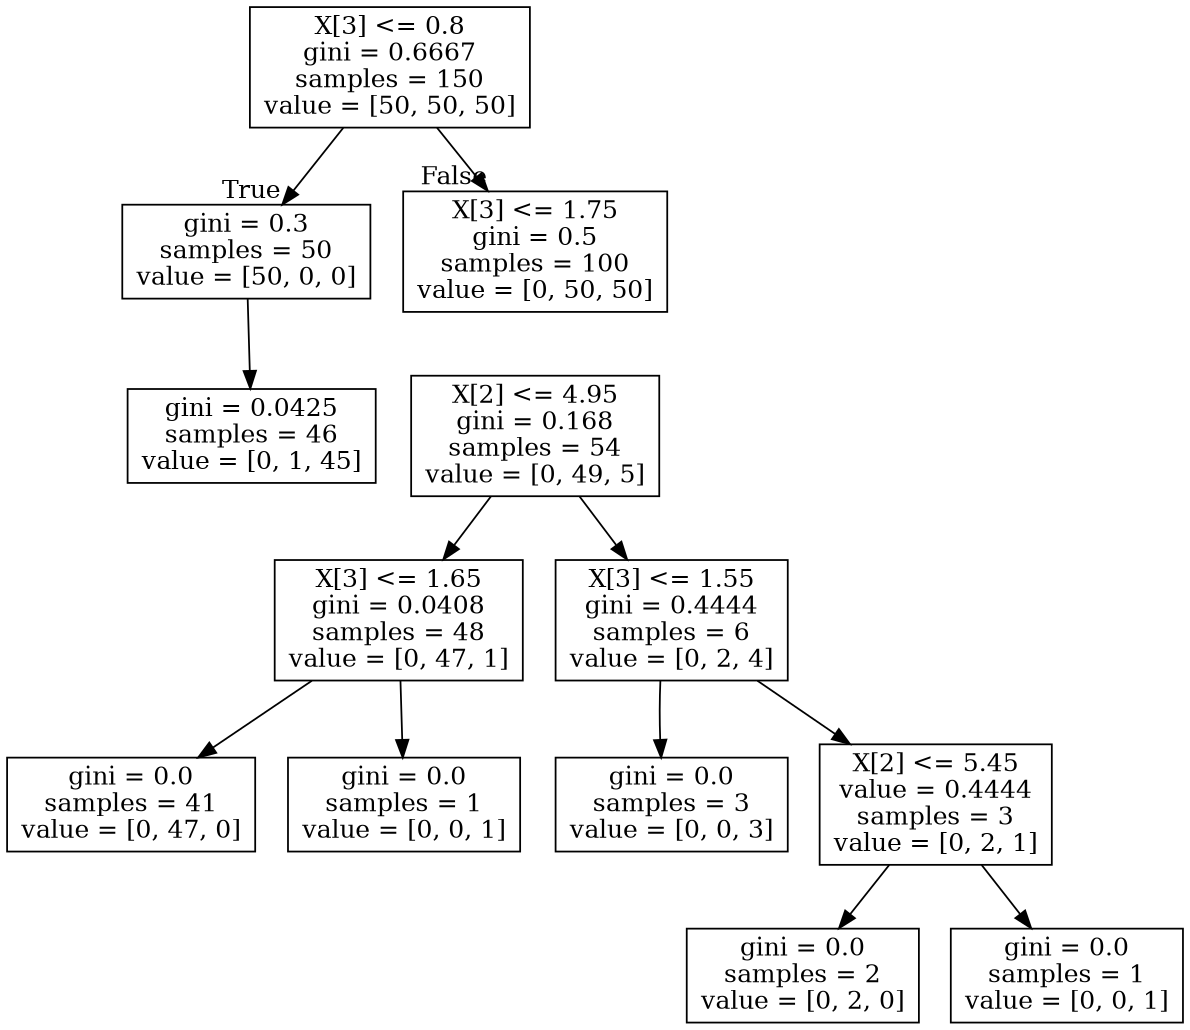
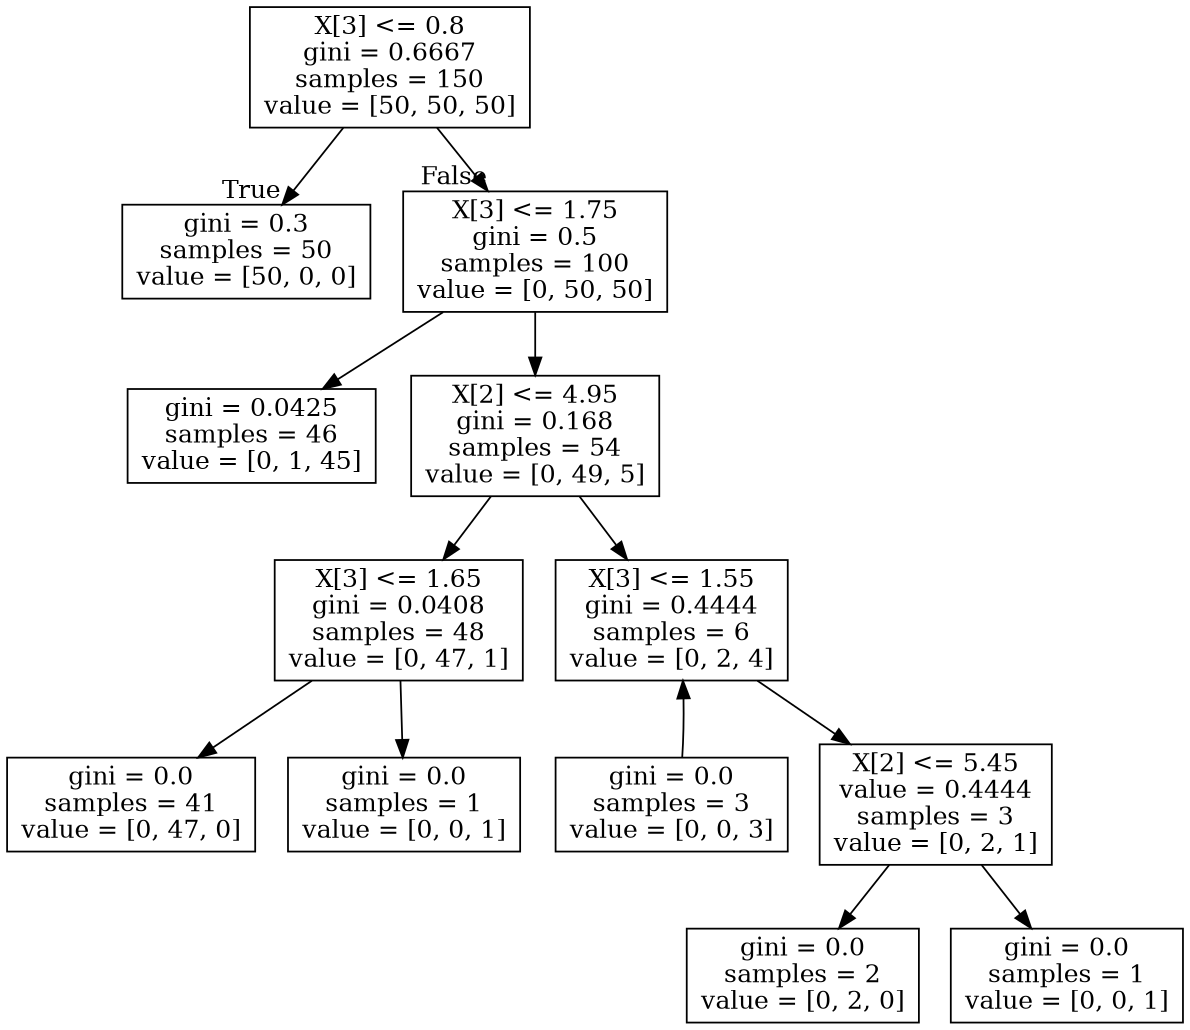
edge "gini = 0.3 samples = 50 value = [50, 0, 0]" -> "gini = 0.0425 samples = 46 value = [0, 1, 45]": now "X[3] <= 1.75 gini = 0.5 samples = 100 value = [0, 50, 50]" -> "gini = 0.0425 samples = 46 value = [0, 1, 45]"
edge "X[3] <= 1.75 gini = 0.5 samples = 100 value = [0, 50, 50]" -> "X[2] <= 4.95 gini = 0.168 samples = 54 value = [0, 49, 5]": added
edge "X[3] <= 1.55 gini = 0.4444 samples = 6 value = [0, 2, 4]" -> "gini = 0.0 samples = 3 value = [0, 0, 3]": reversed
